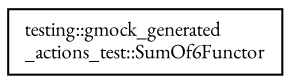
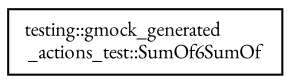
node "testing::gmock_generated _actions_test::SumOf6Functor": label "testing::gmock_generated _actions_test::SumOf6Functor" -> "testing::gmock_generated _actions_test::SumOf6SumOf"
